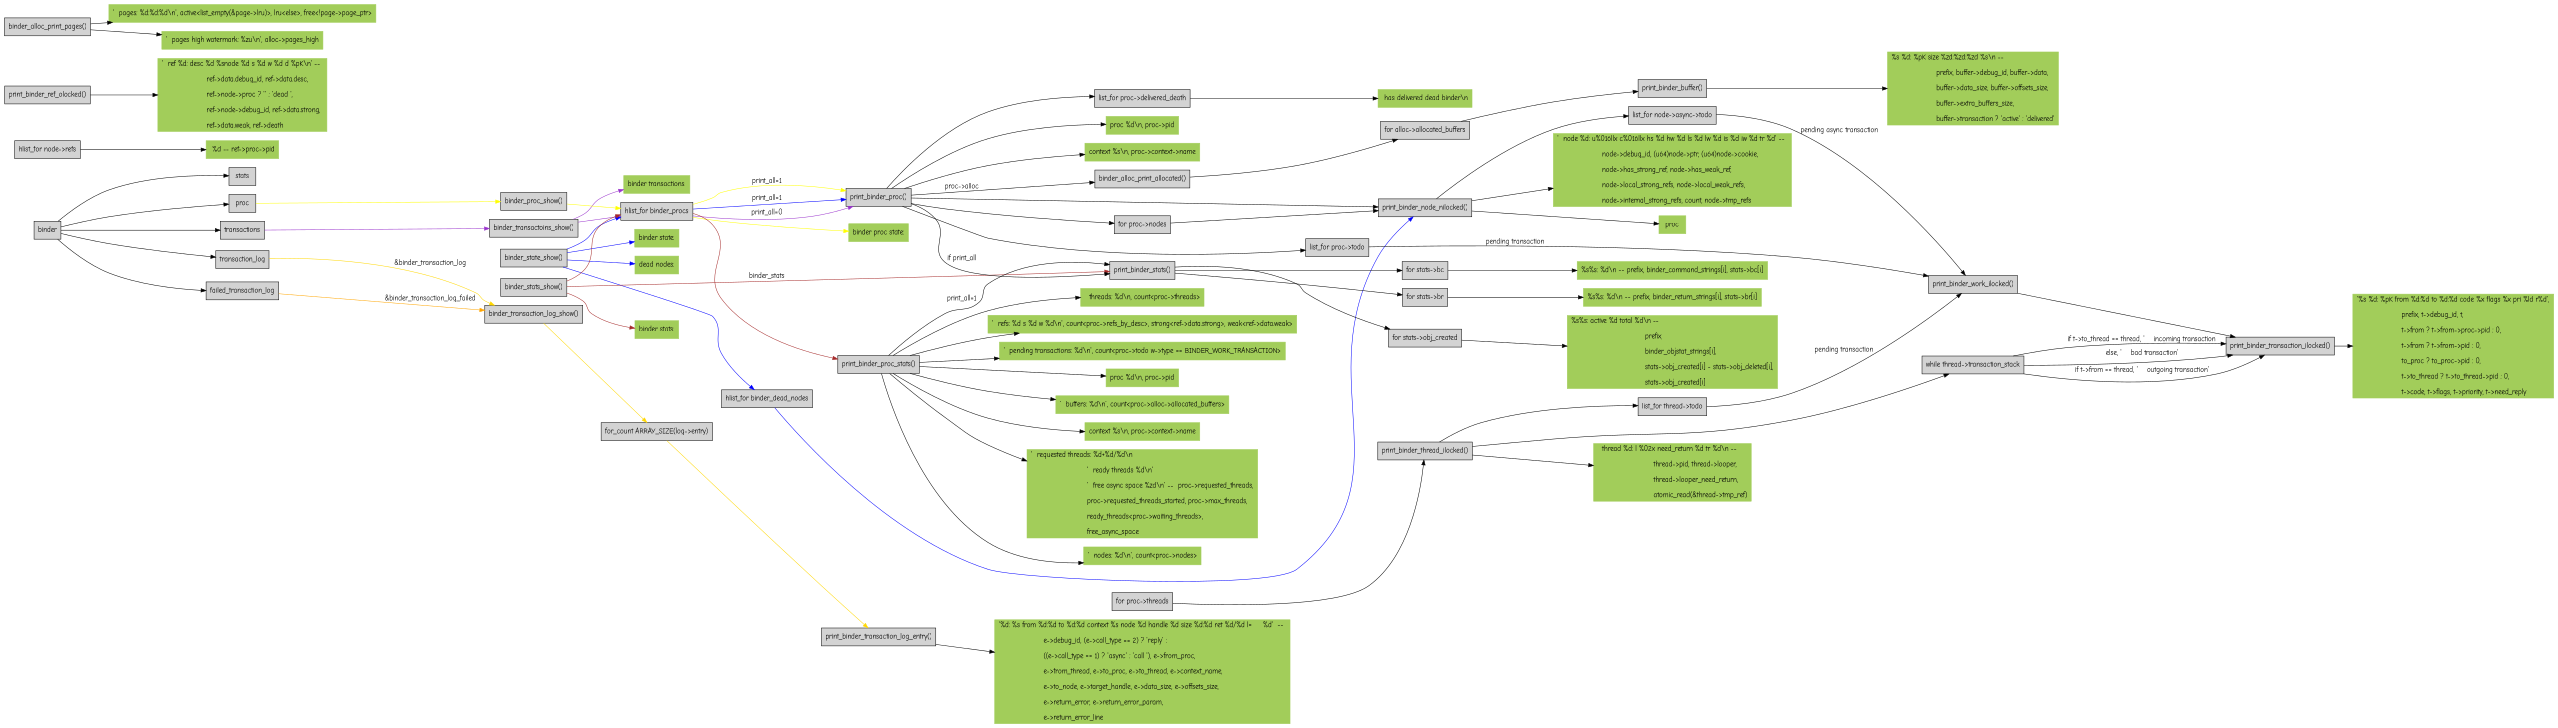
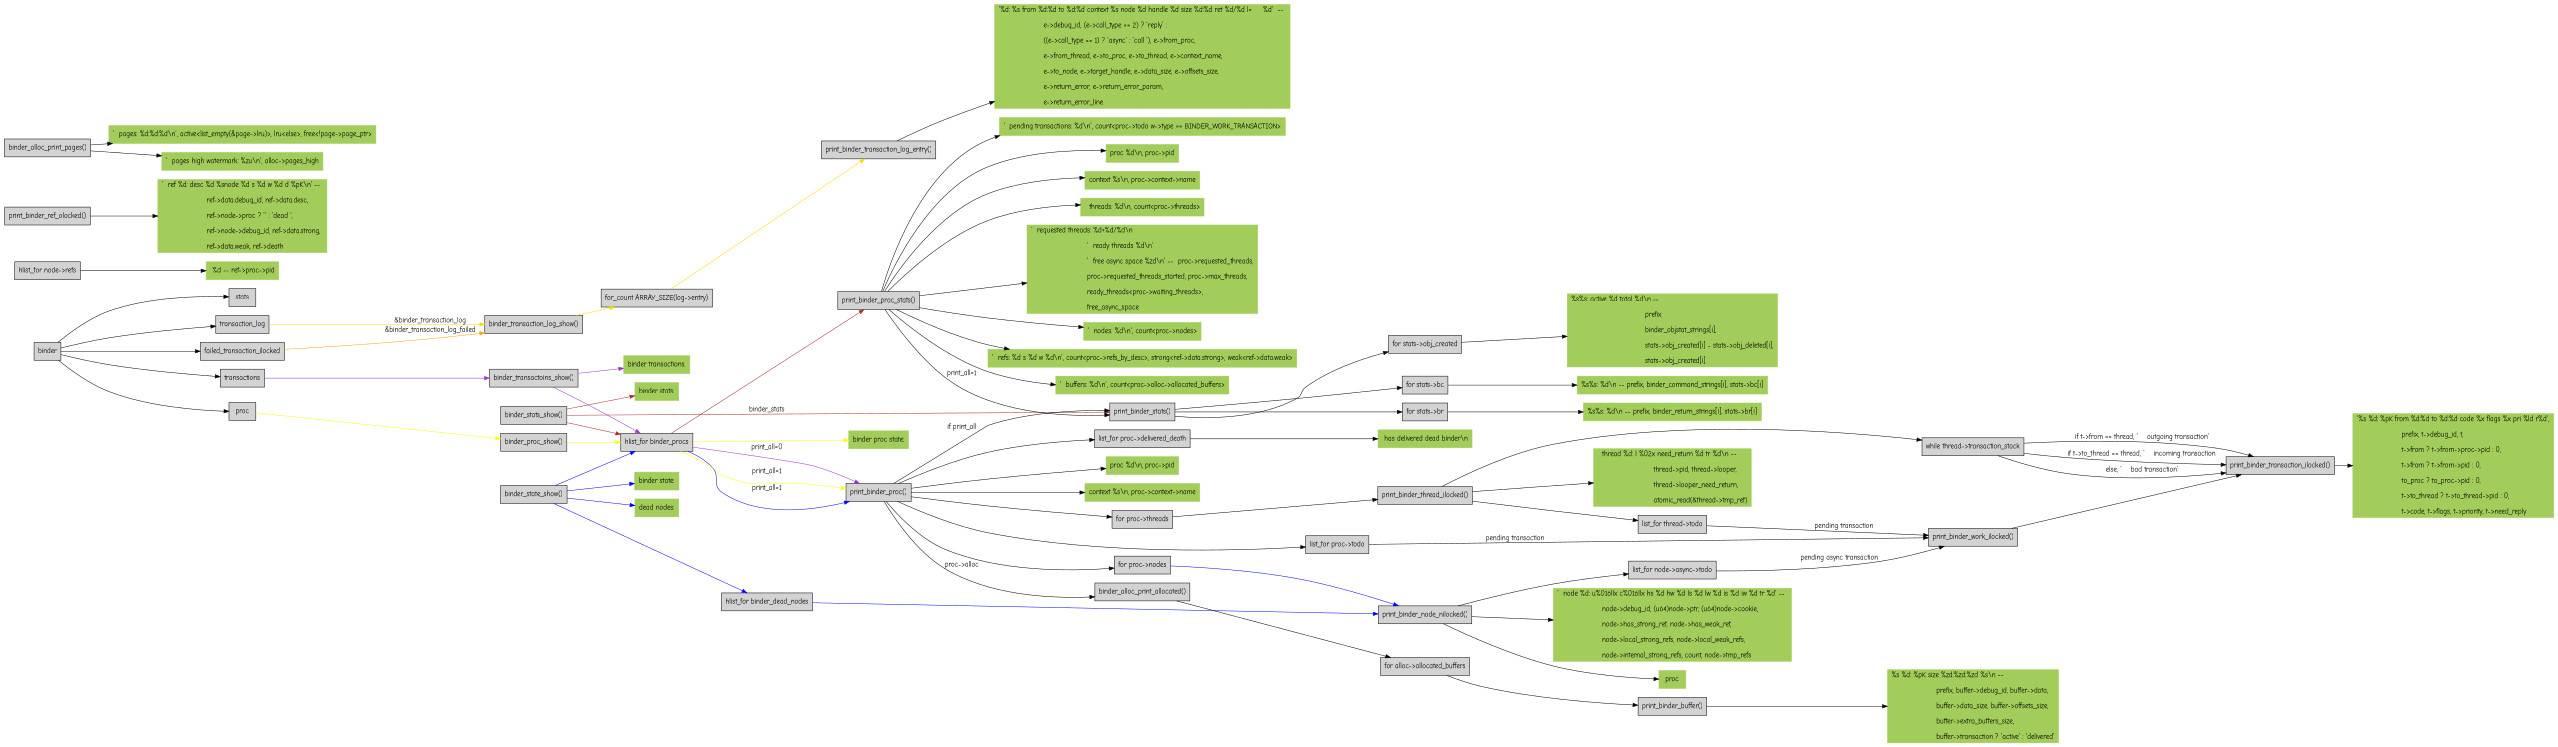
edge "print_binder_proc()" -> "print_binder_node_nilocked()": now "print_binder_proc()" -> "for proc->threads"
edge "for proc->nodes" -> "print_binder_node_nilocked()": color black -> blue
node "failed_transaction_log": label "failed_transaction_log" -> "failed_transaction_ilocked"
